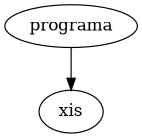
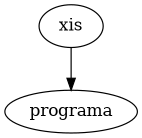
edge "programa" -> "xis": reversed
